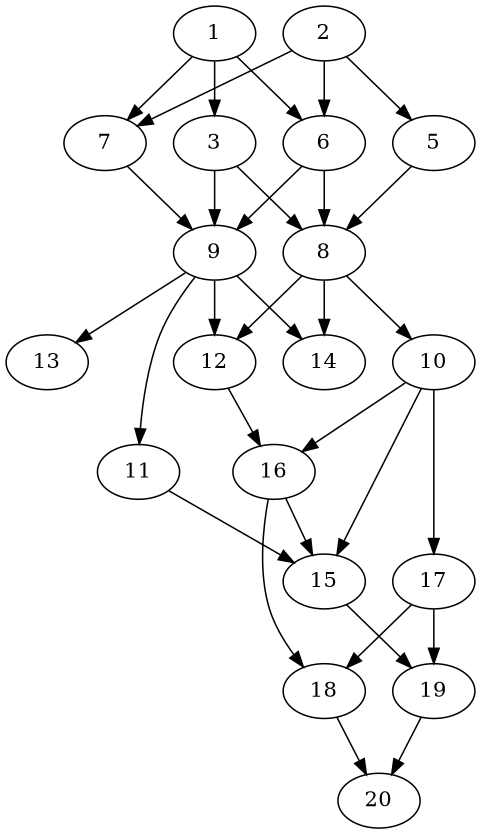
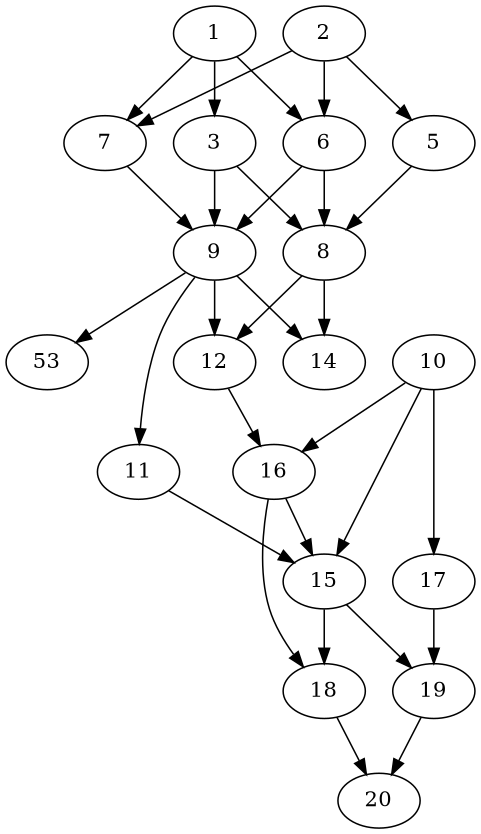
edge "8" -> "10": removed
node "13": label "13" -> "53"
edge "17" -> "18": now "15" -> "18"
